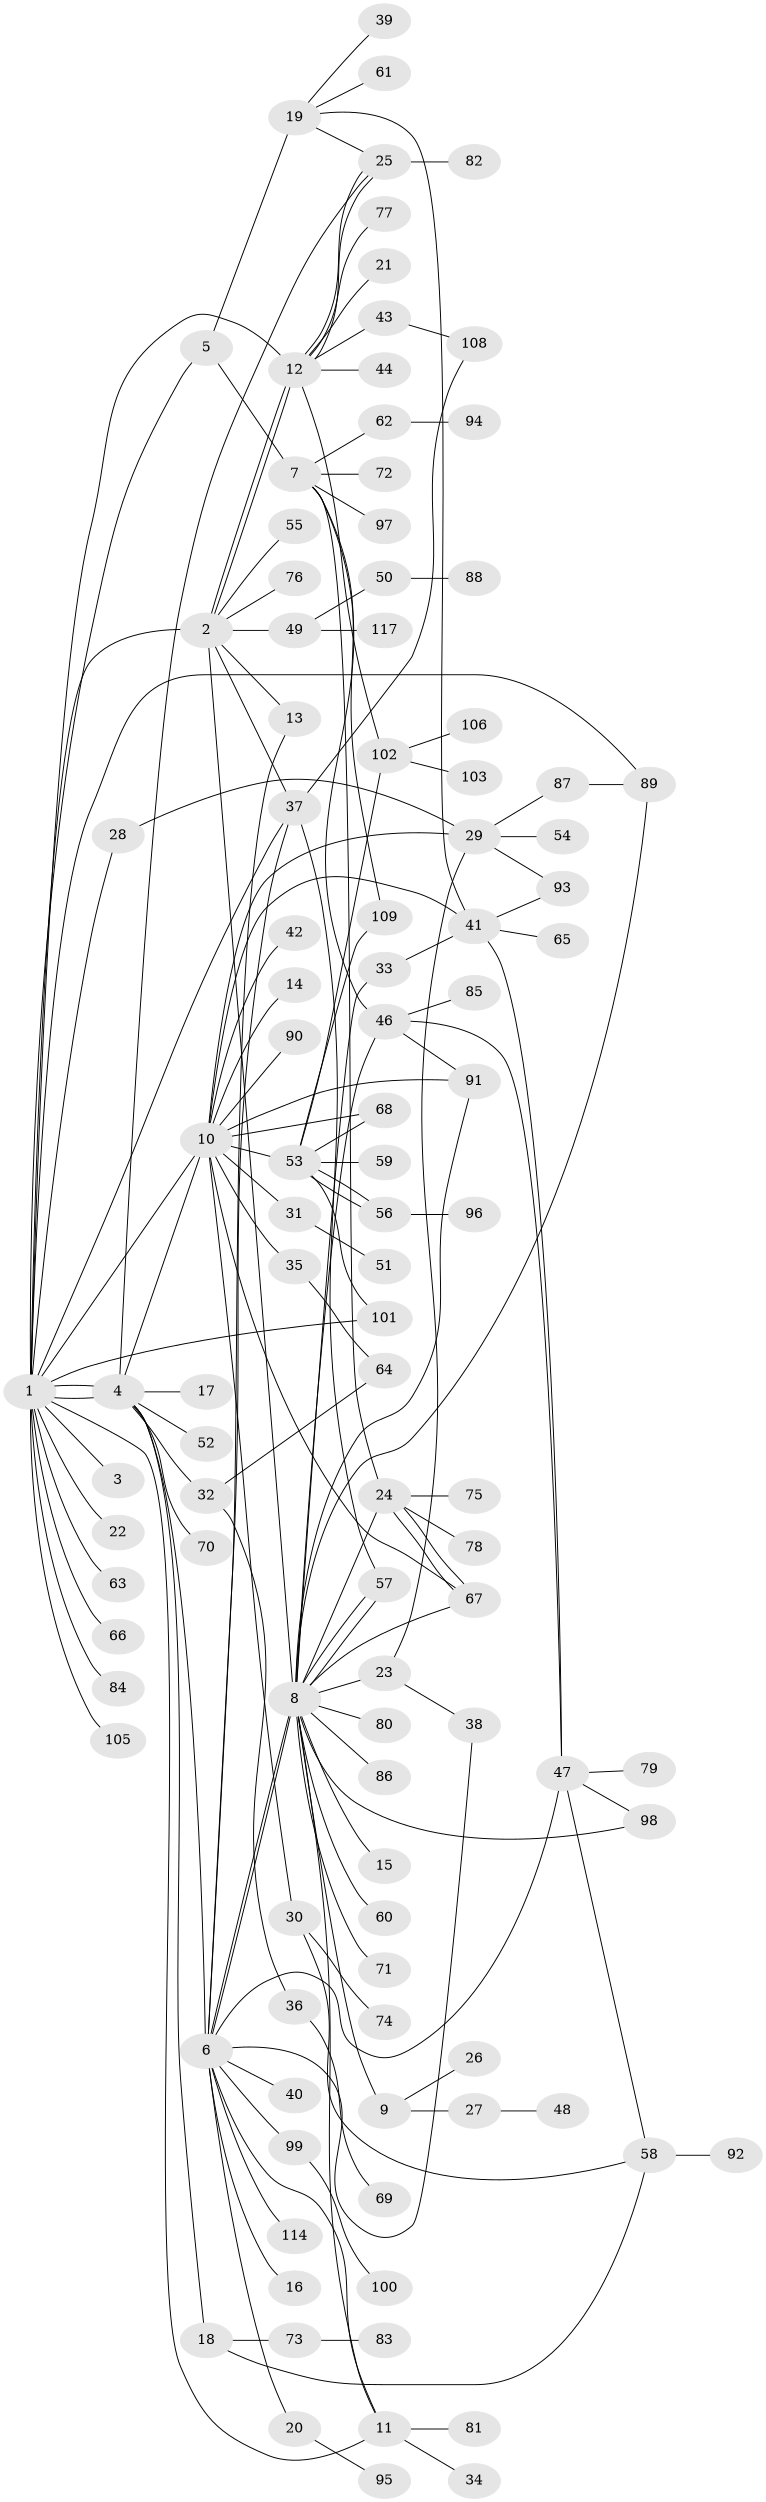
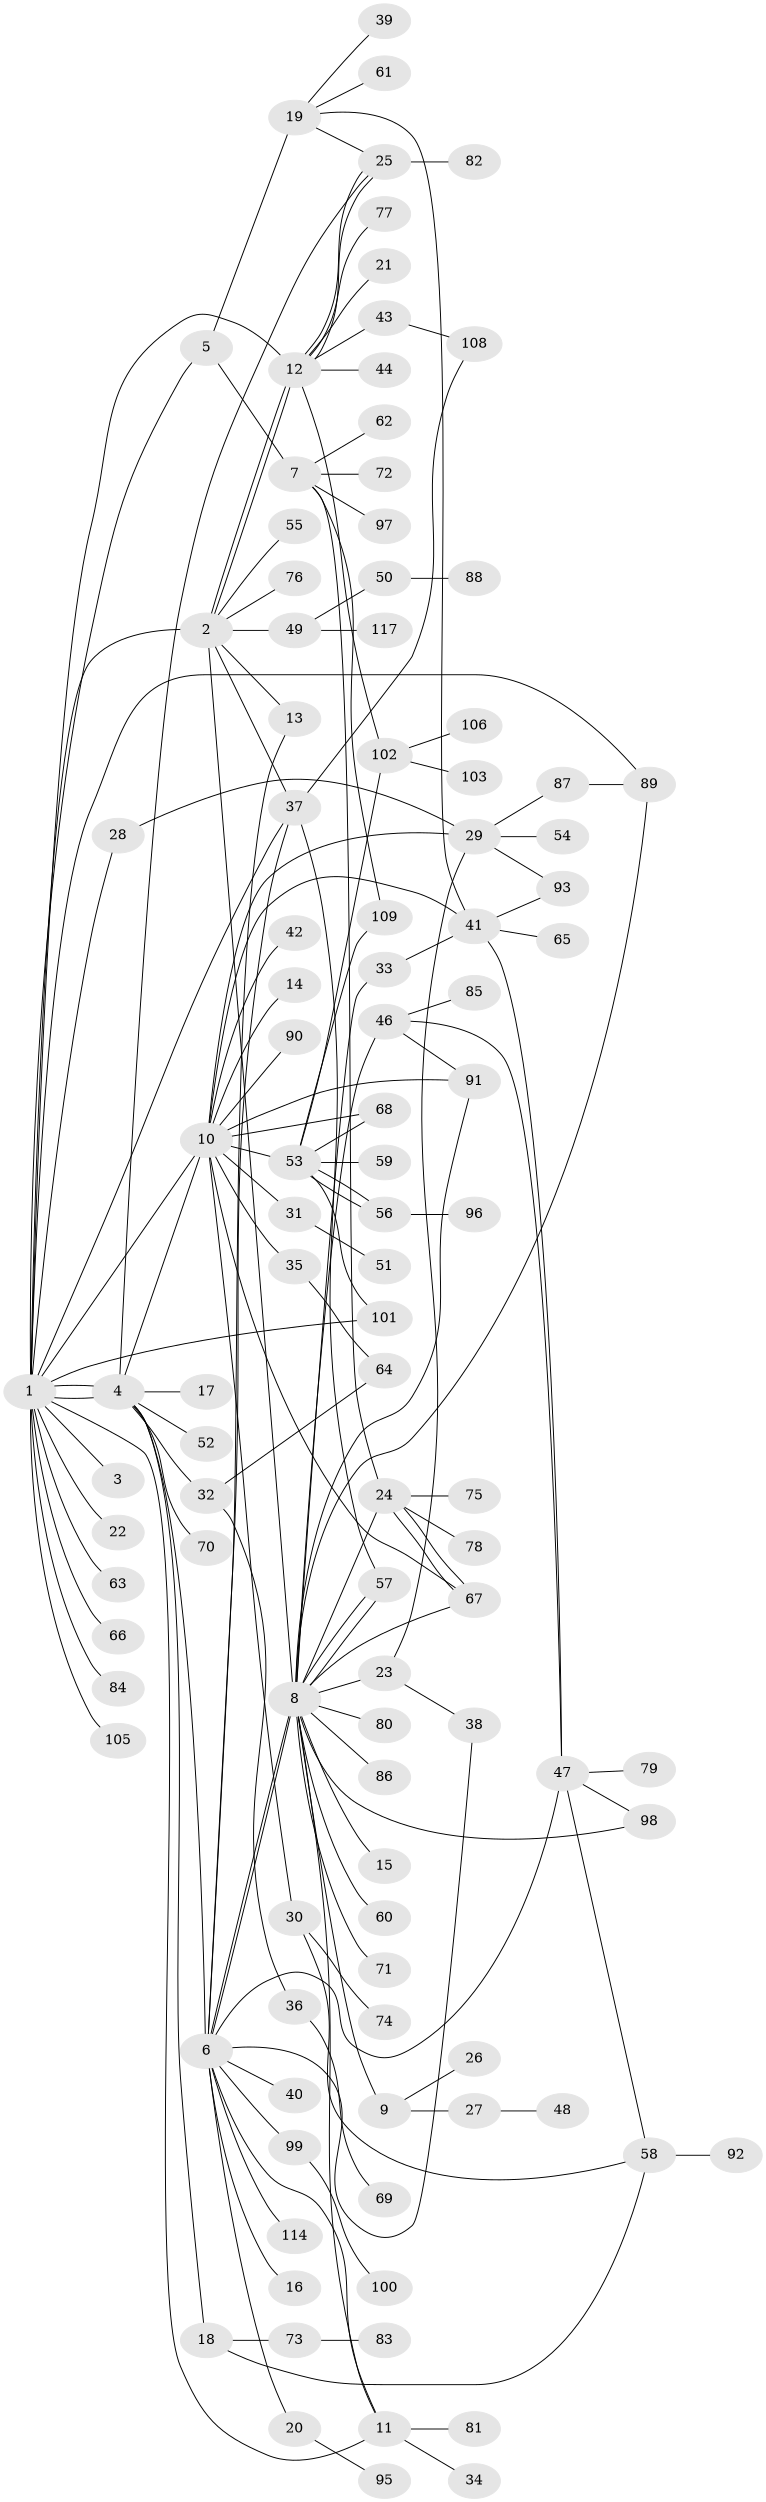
node "94": removed
edge "7" -- "46": removed
